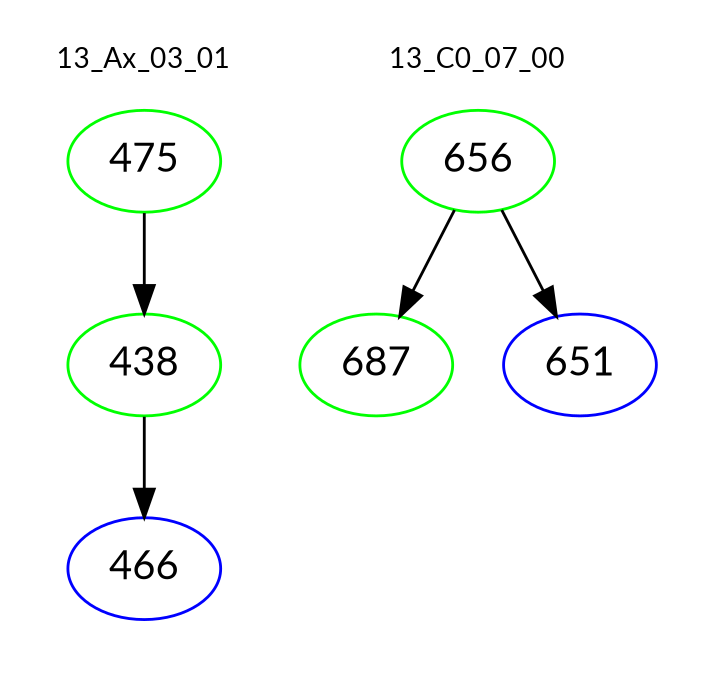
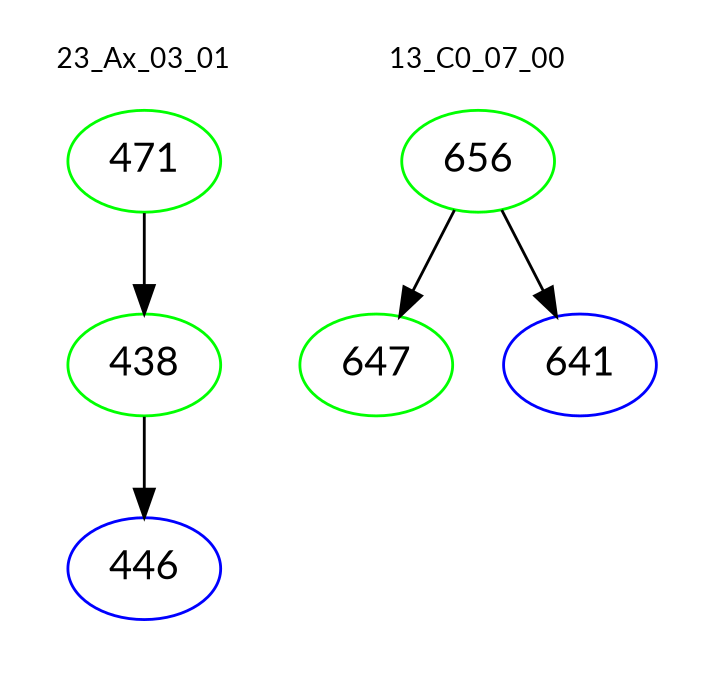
cluster "13_Ax_03_01": label "13_Ax_03_01" -> "23_Ax_03_01"
node "475": label "475" -> "471"
node "687": label "687" -> "647"
node "651": label "651" -> "641"
node "466": label "466" -> "446"
